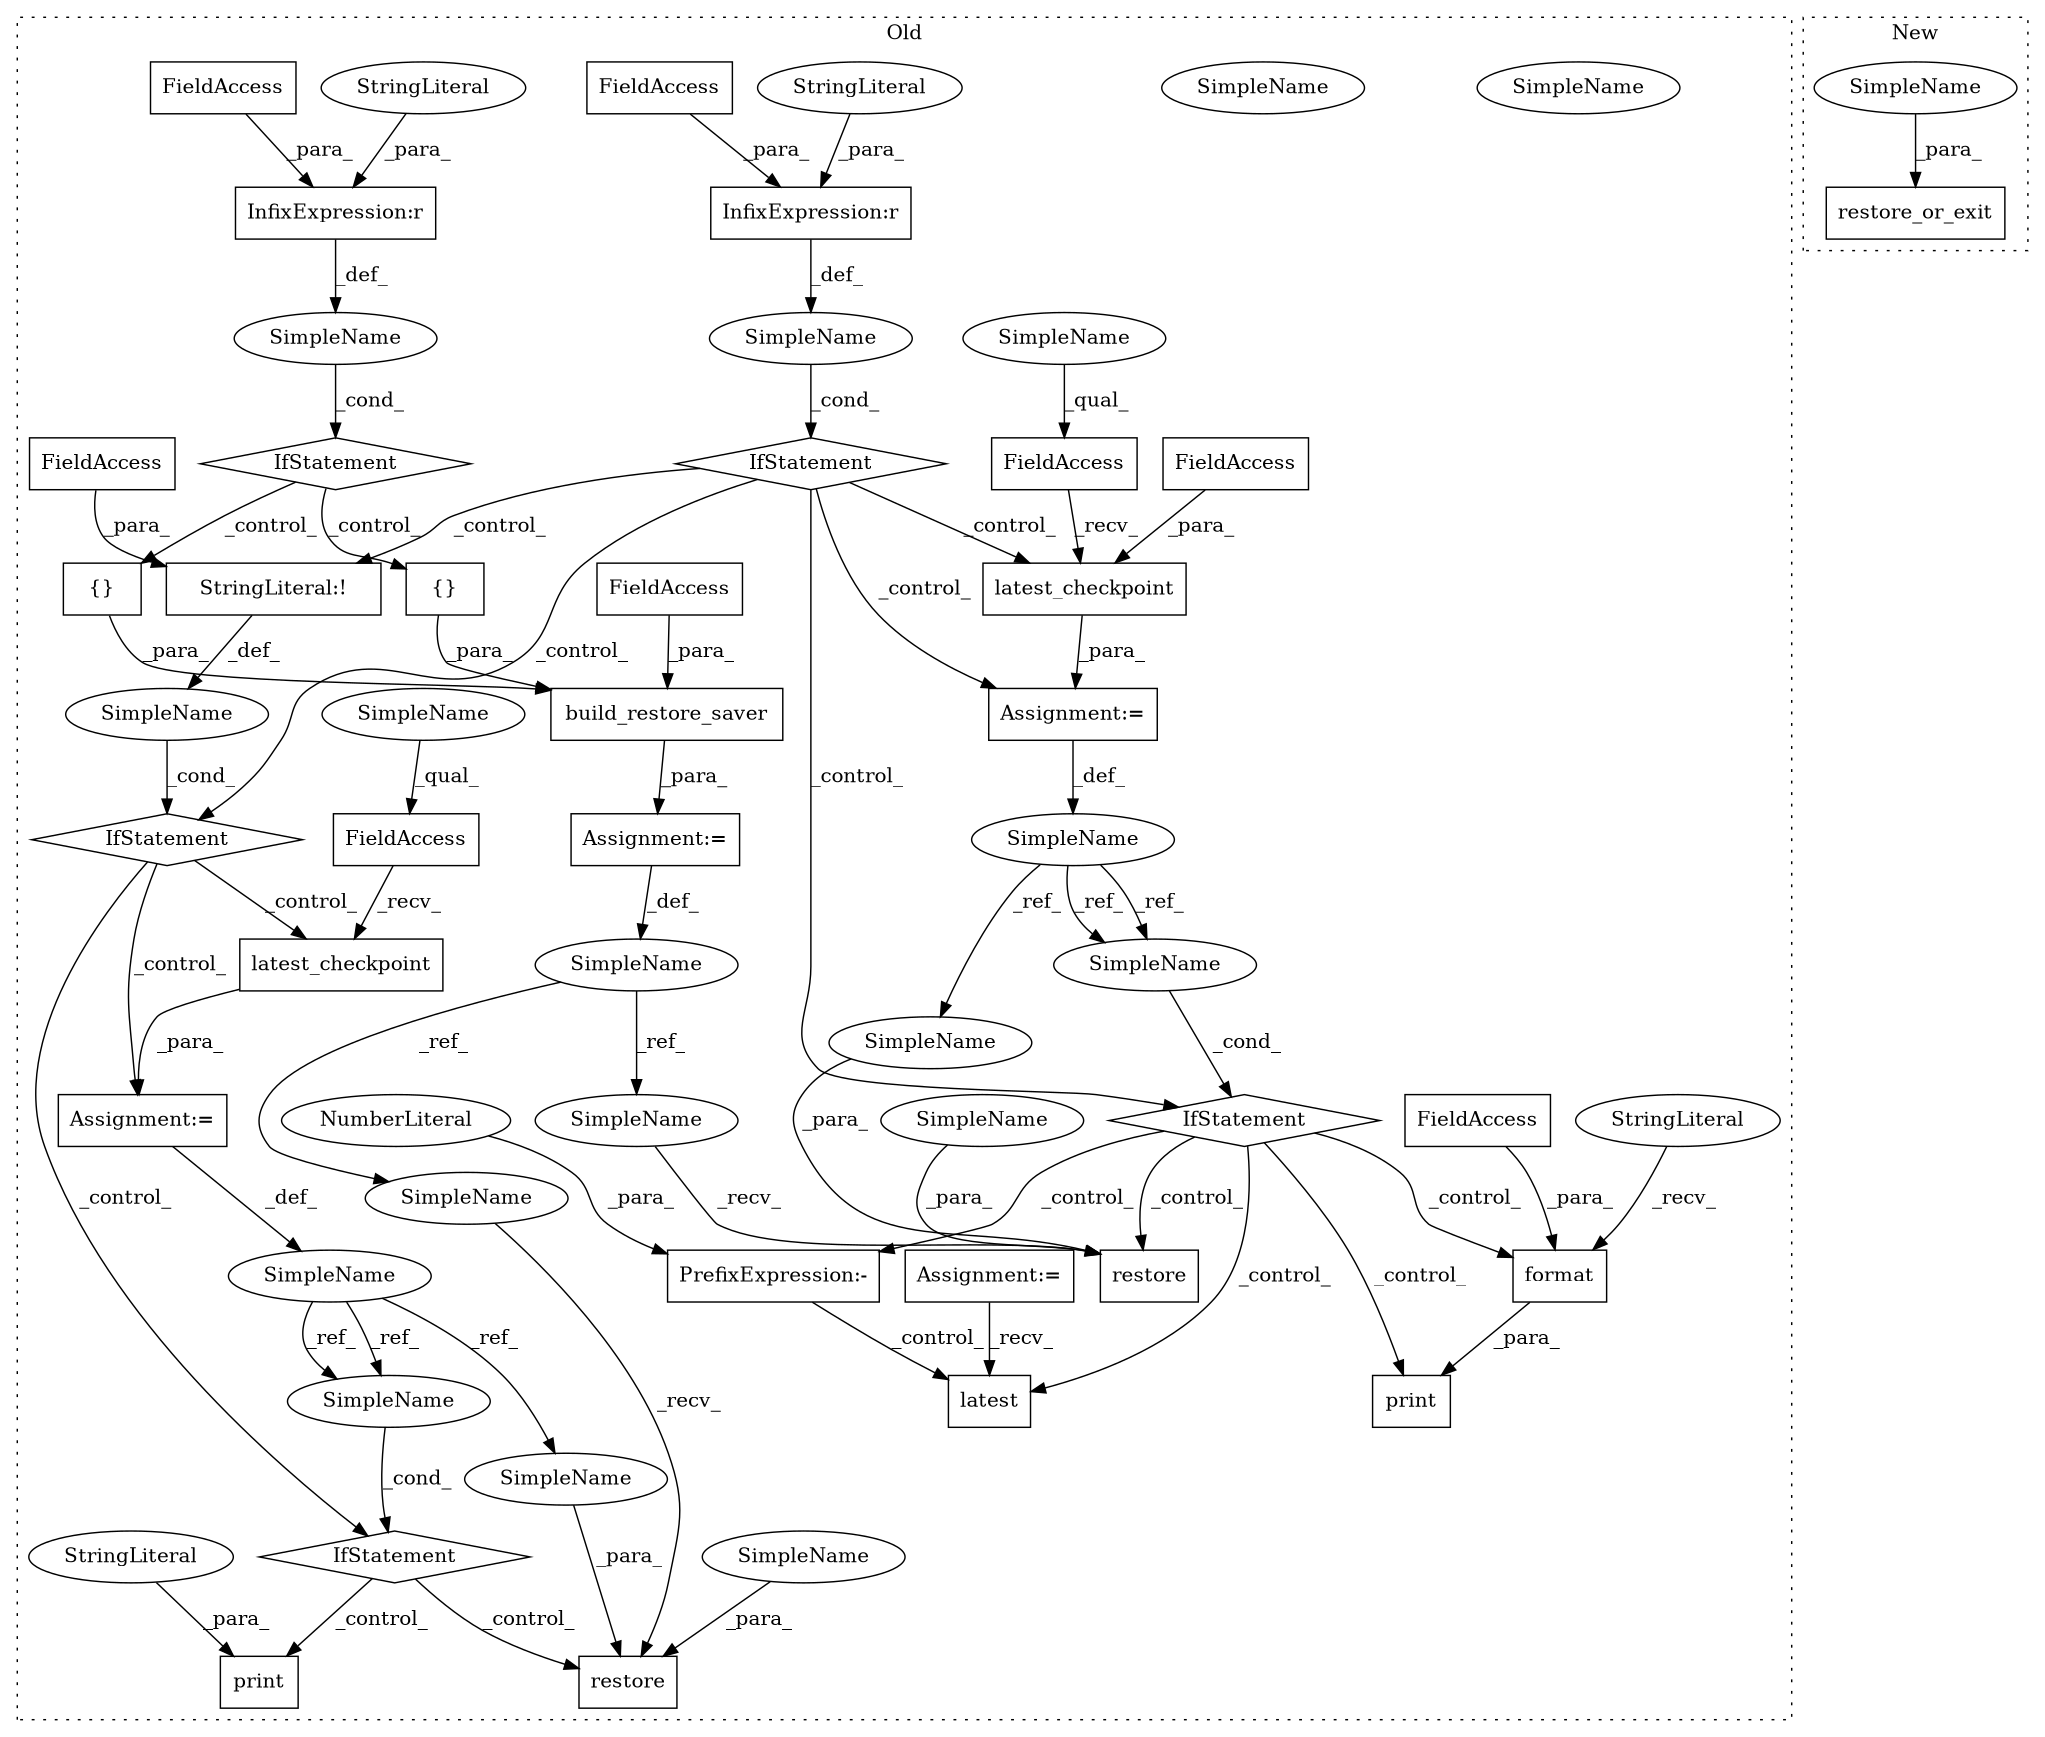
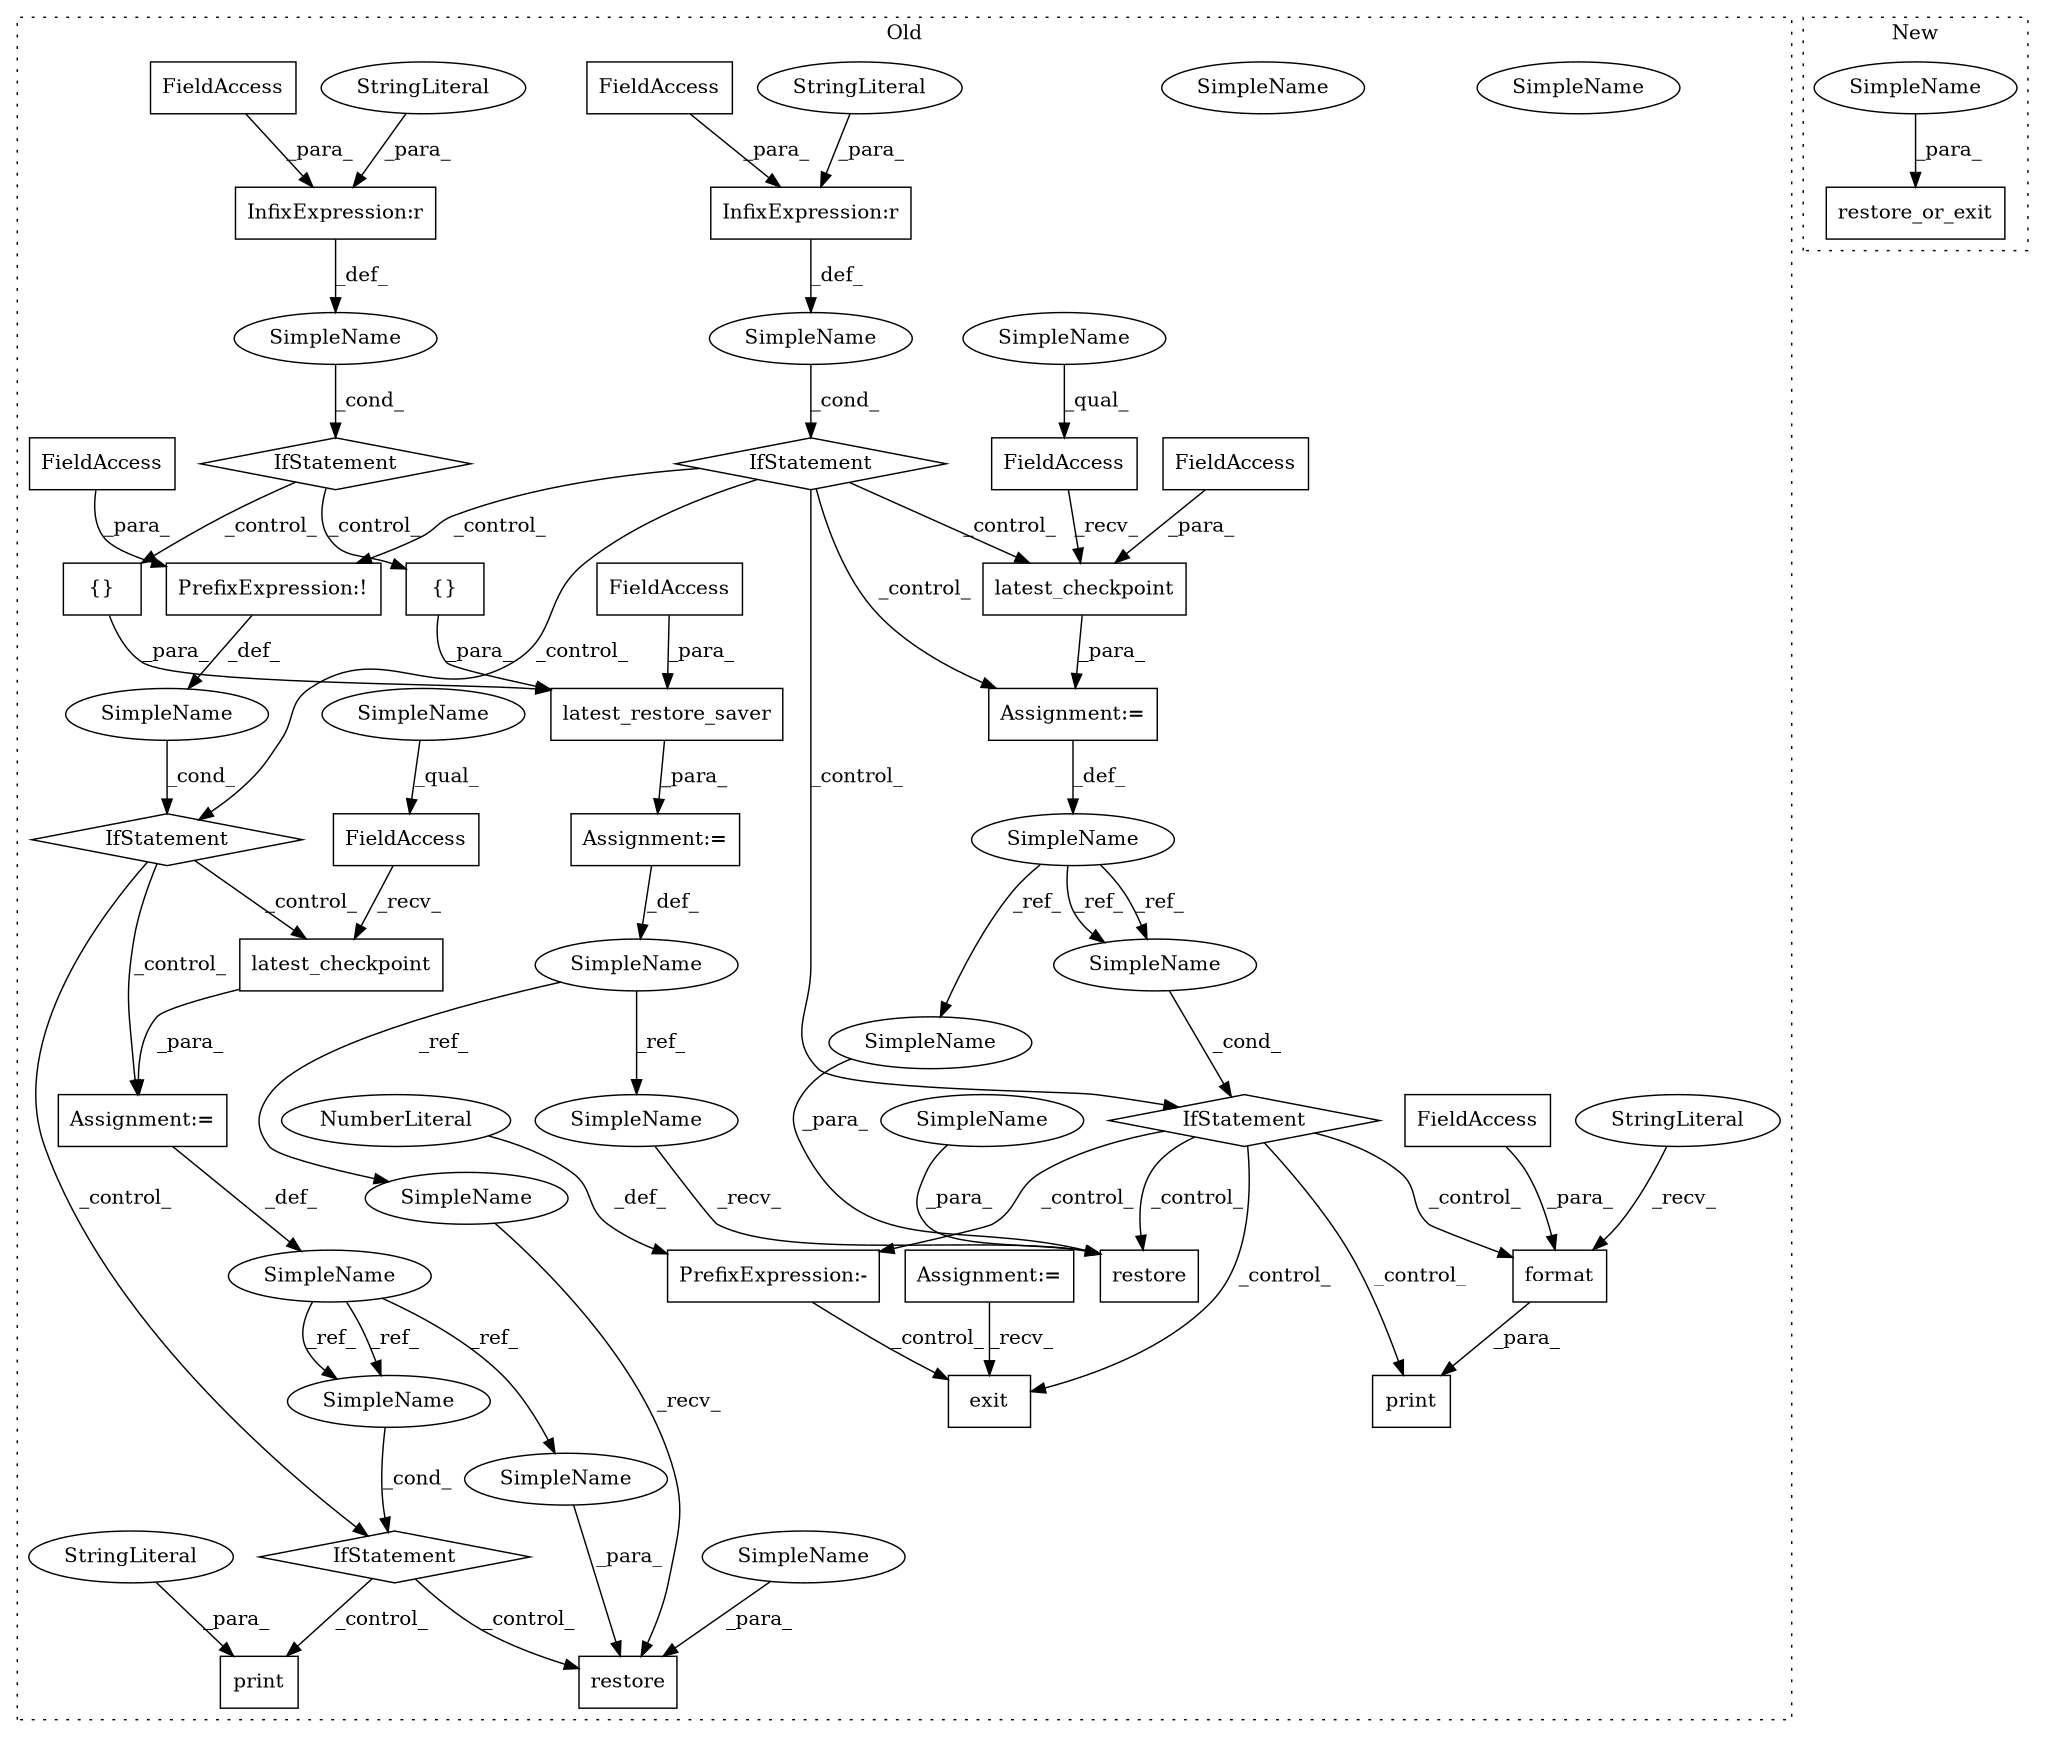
node "StringLiteral:!": label "StringLiteral:!" -> "PrefixExpression:!"
node "build_restore_saver": label "build_restore_saver" -> "latest_restore_saver"
edge "NumberLiteral" -> "PrefixExpression:-": label "_para_" -> "_def_"
node "latest": label "latest" -> "exit"
